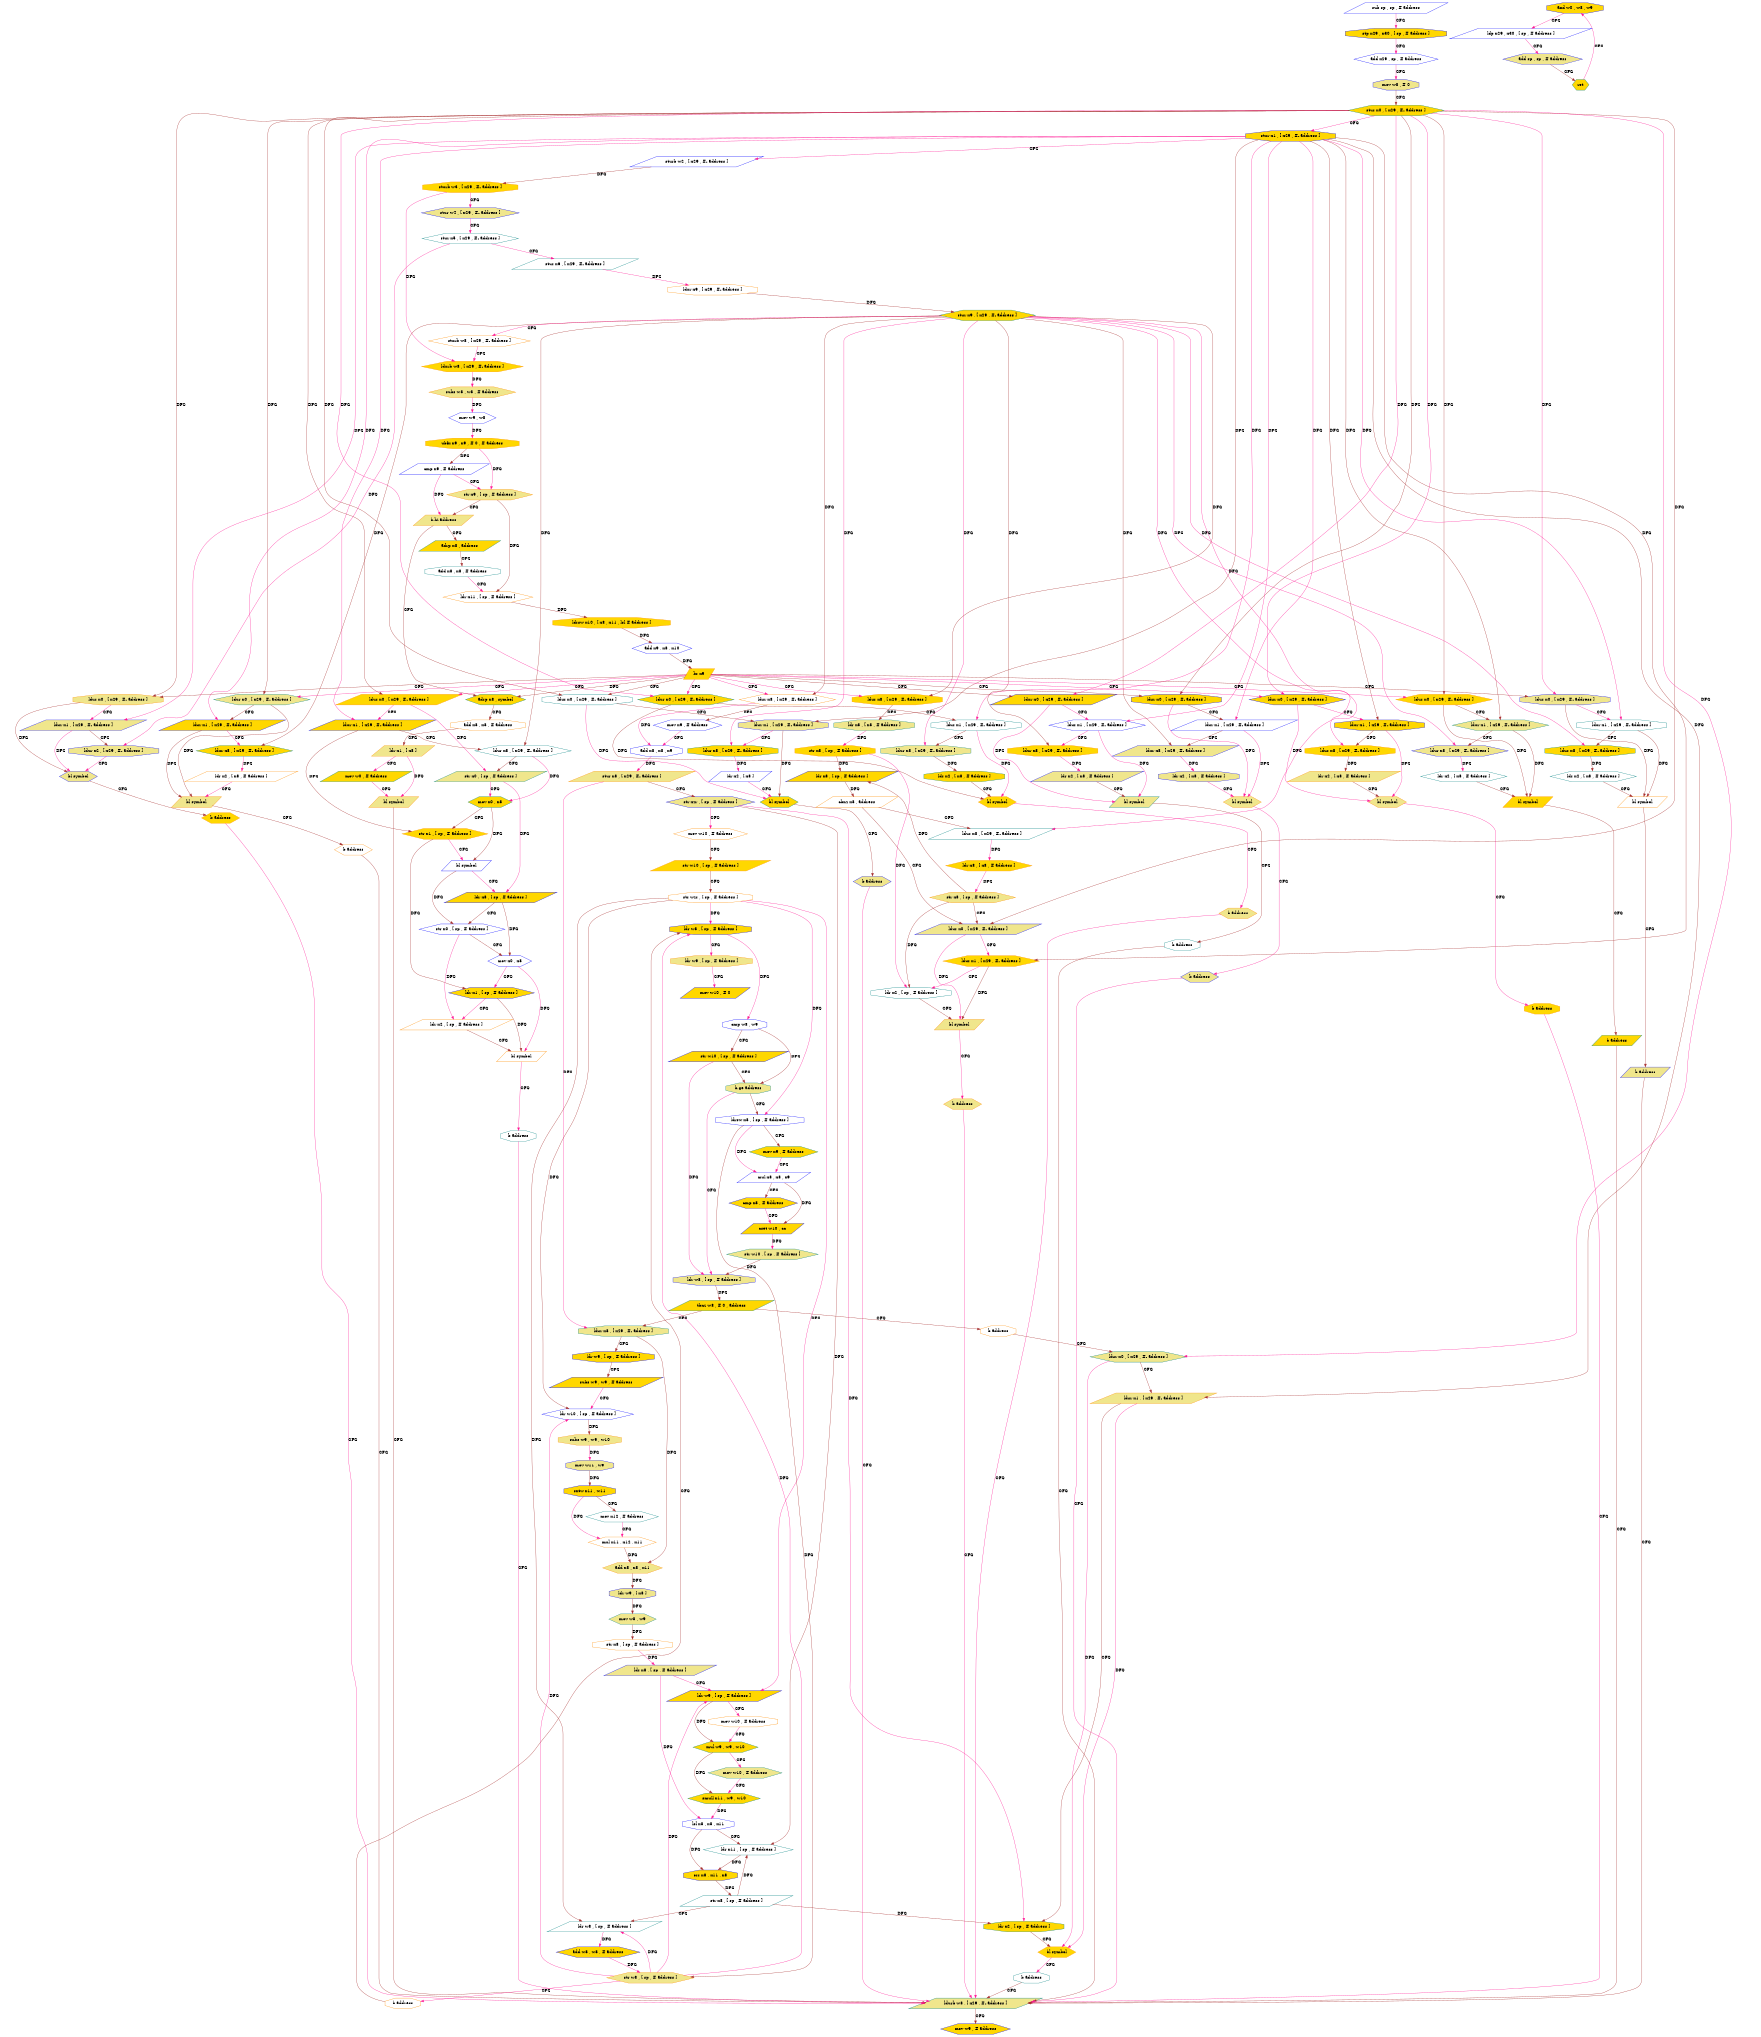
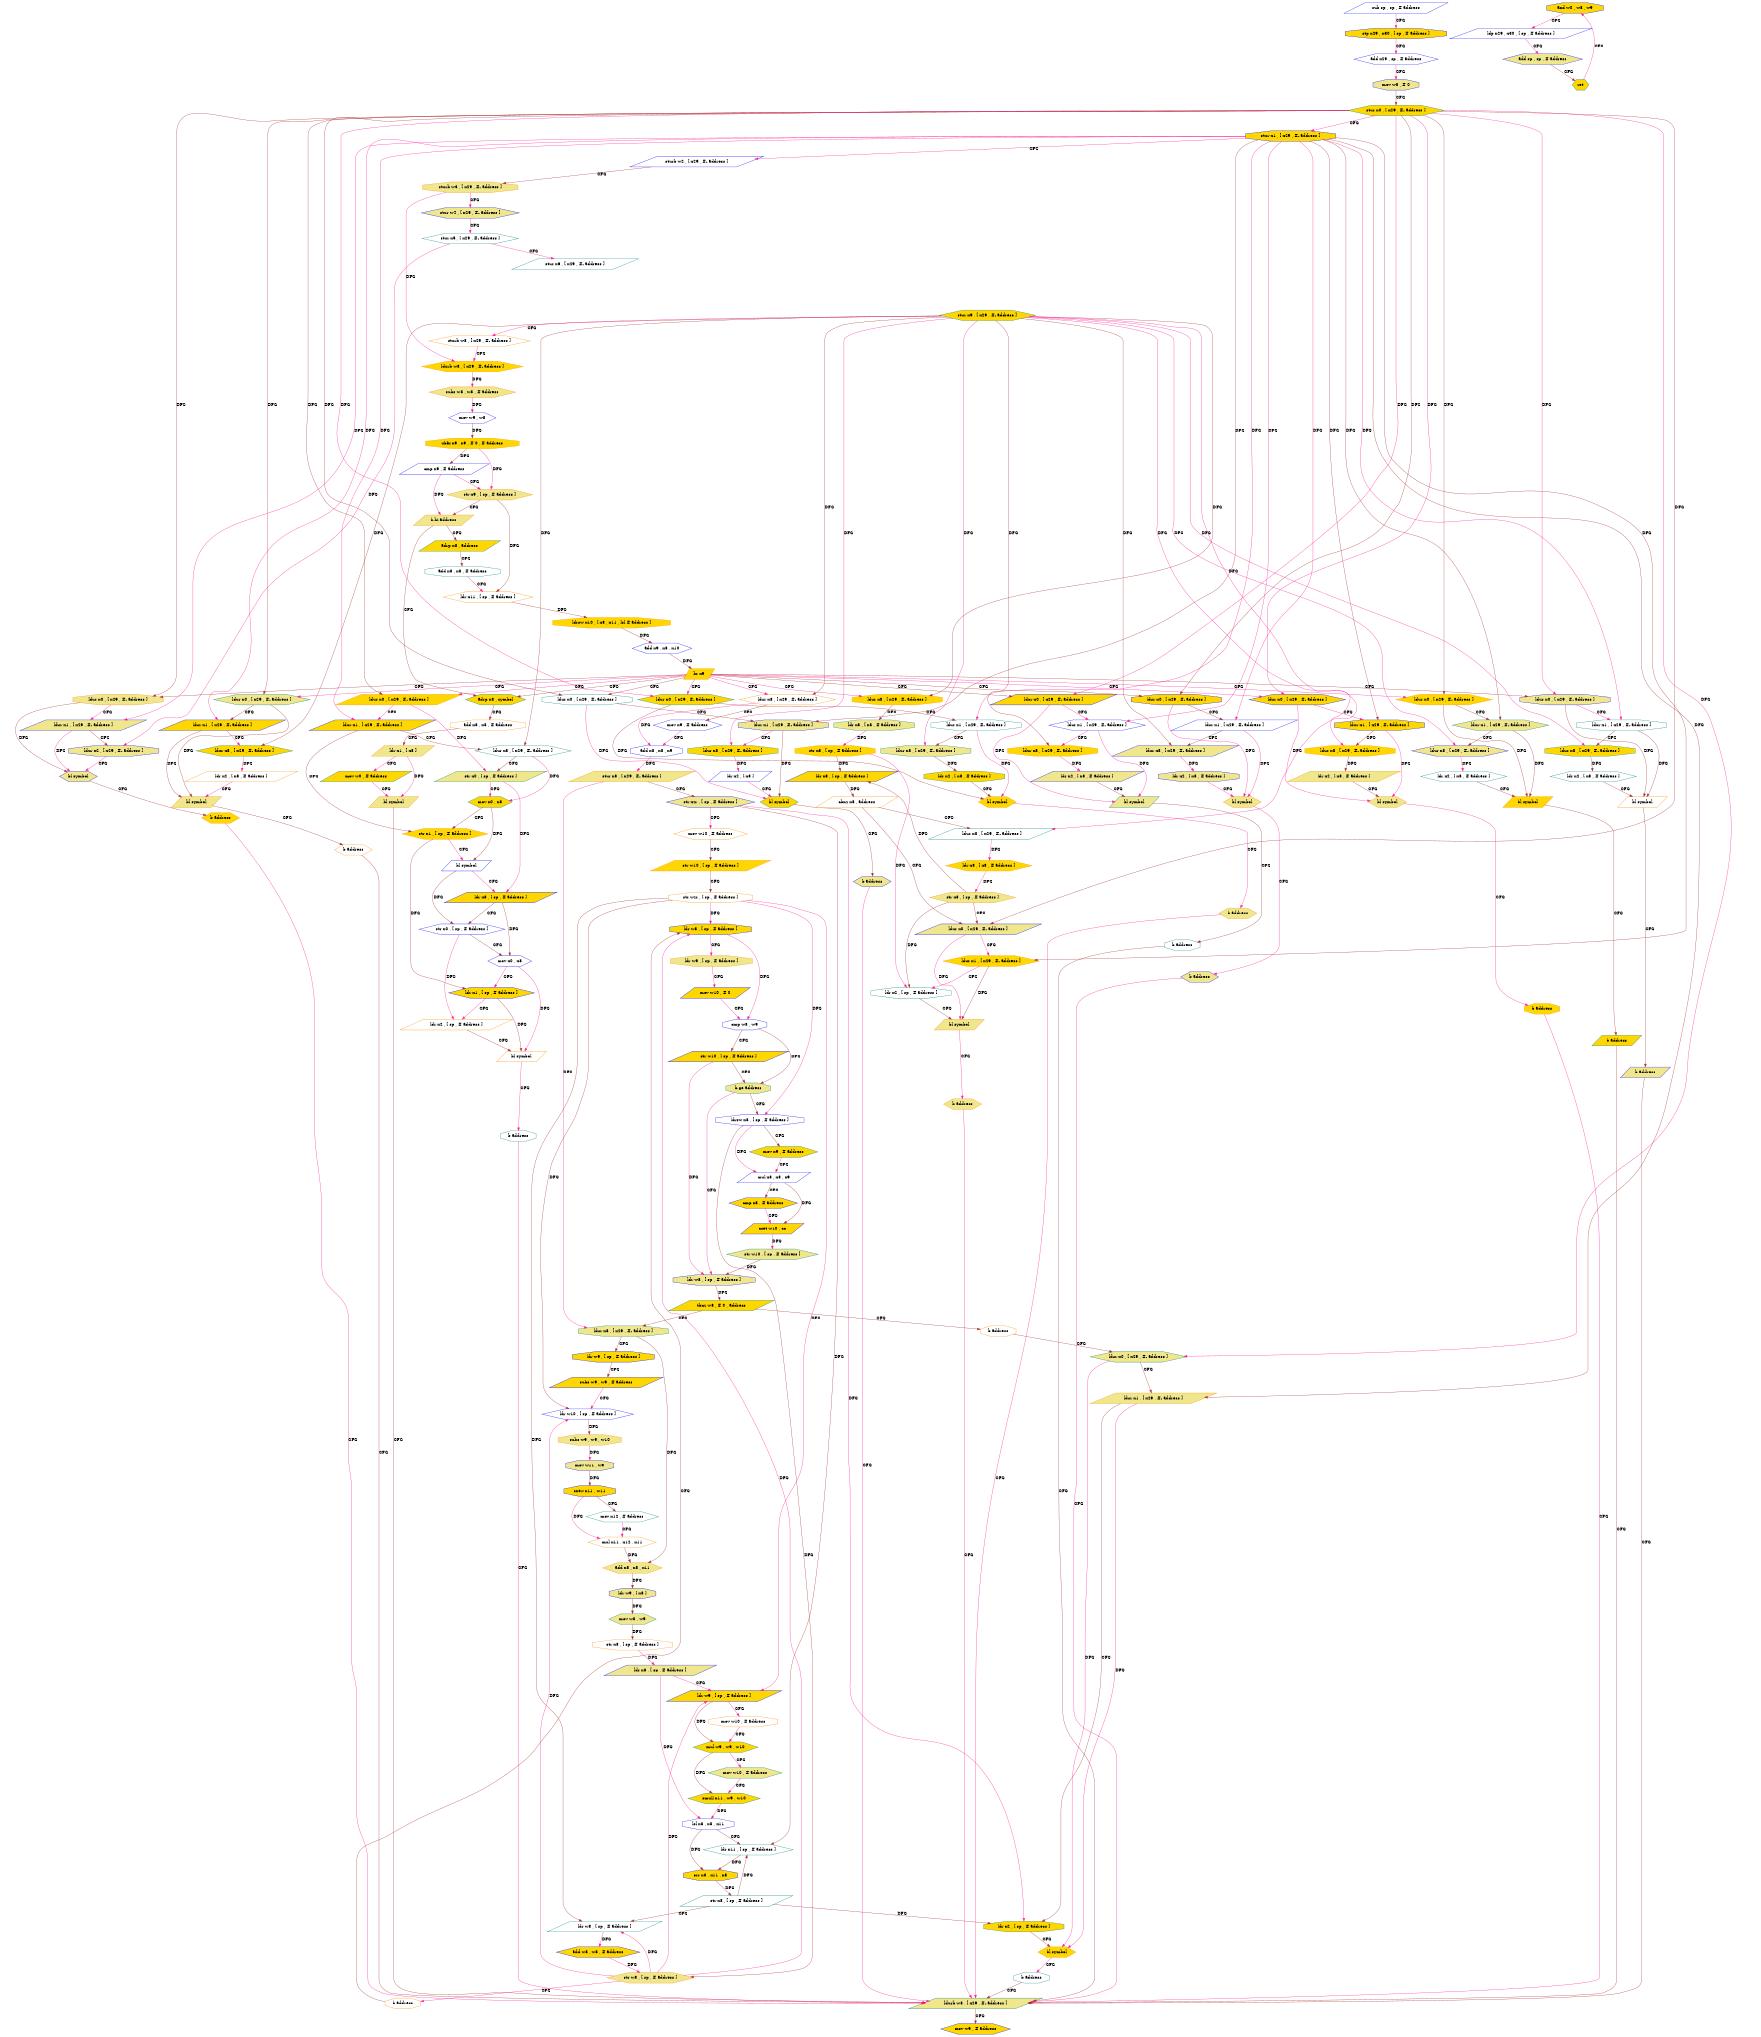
edge "sturb w2 , [ x29 , #- address ]" -> "sturb w3 , [ x29 , #- address ]": label "DFG" -> "CFG"
node "sturb w3 , [ x29 , #- address ]": fillcolor gold -> khaki
node "ldur x9 , [ x29 , #- address ]": removed
edge "mov w9 , w8" -> "ubfx x9 , x9 , # 0 , # address": color deeppink -> brown
edge "br x9" -> "adrp x8 , symbol": label "DFG" -> "CFG"
edge "mov w10 , # 0" -> "cmp w8 , w9": added, label "CFG"
